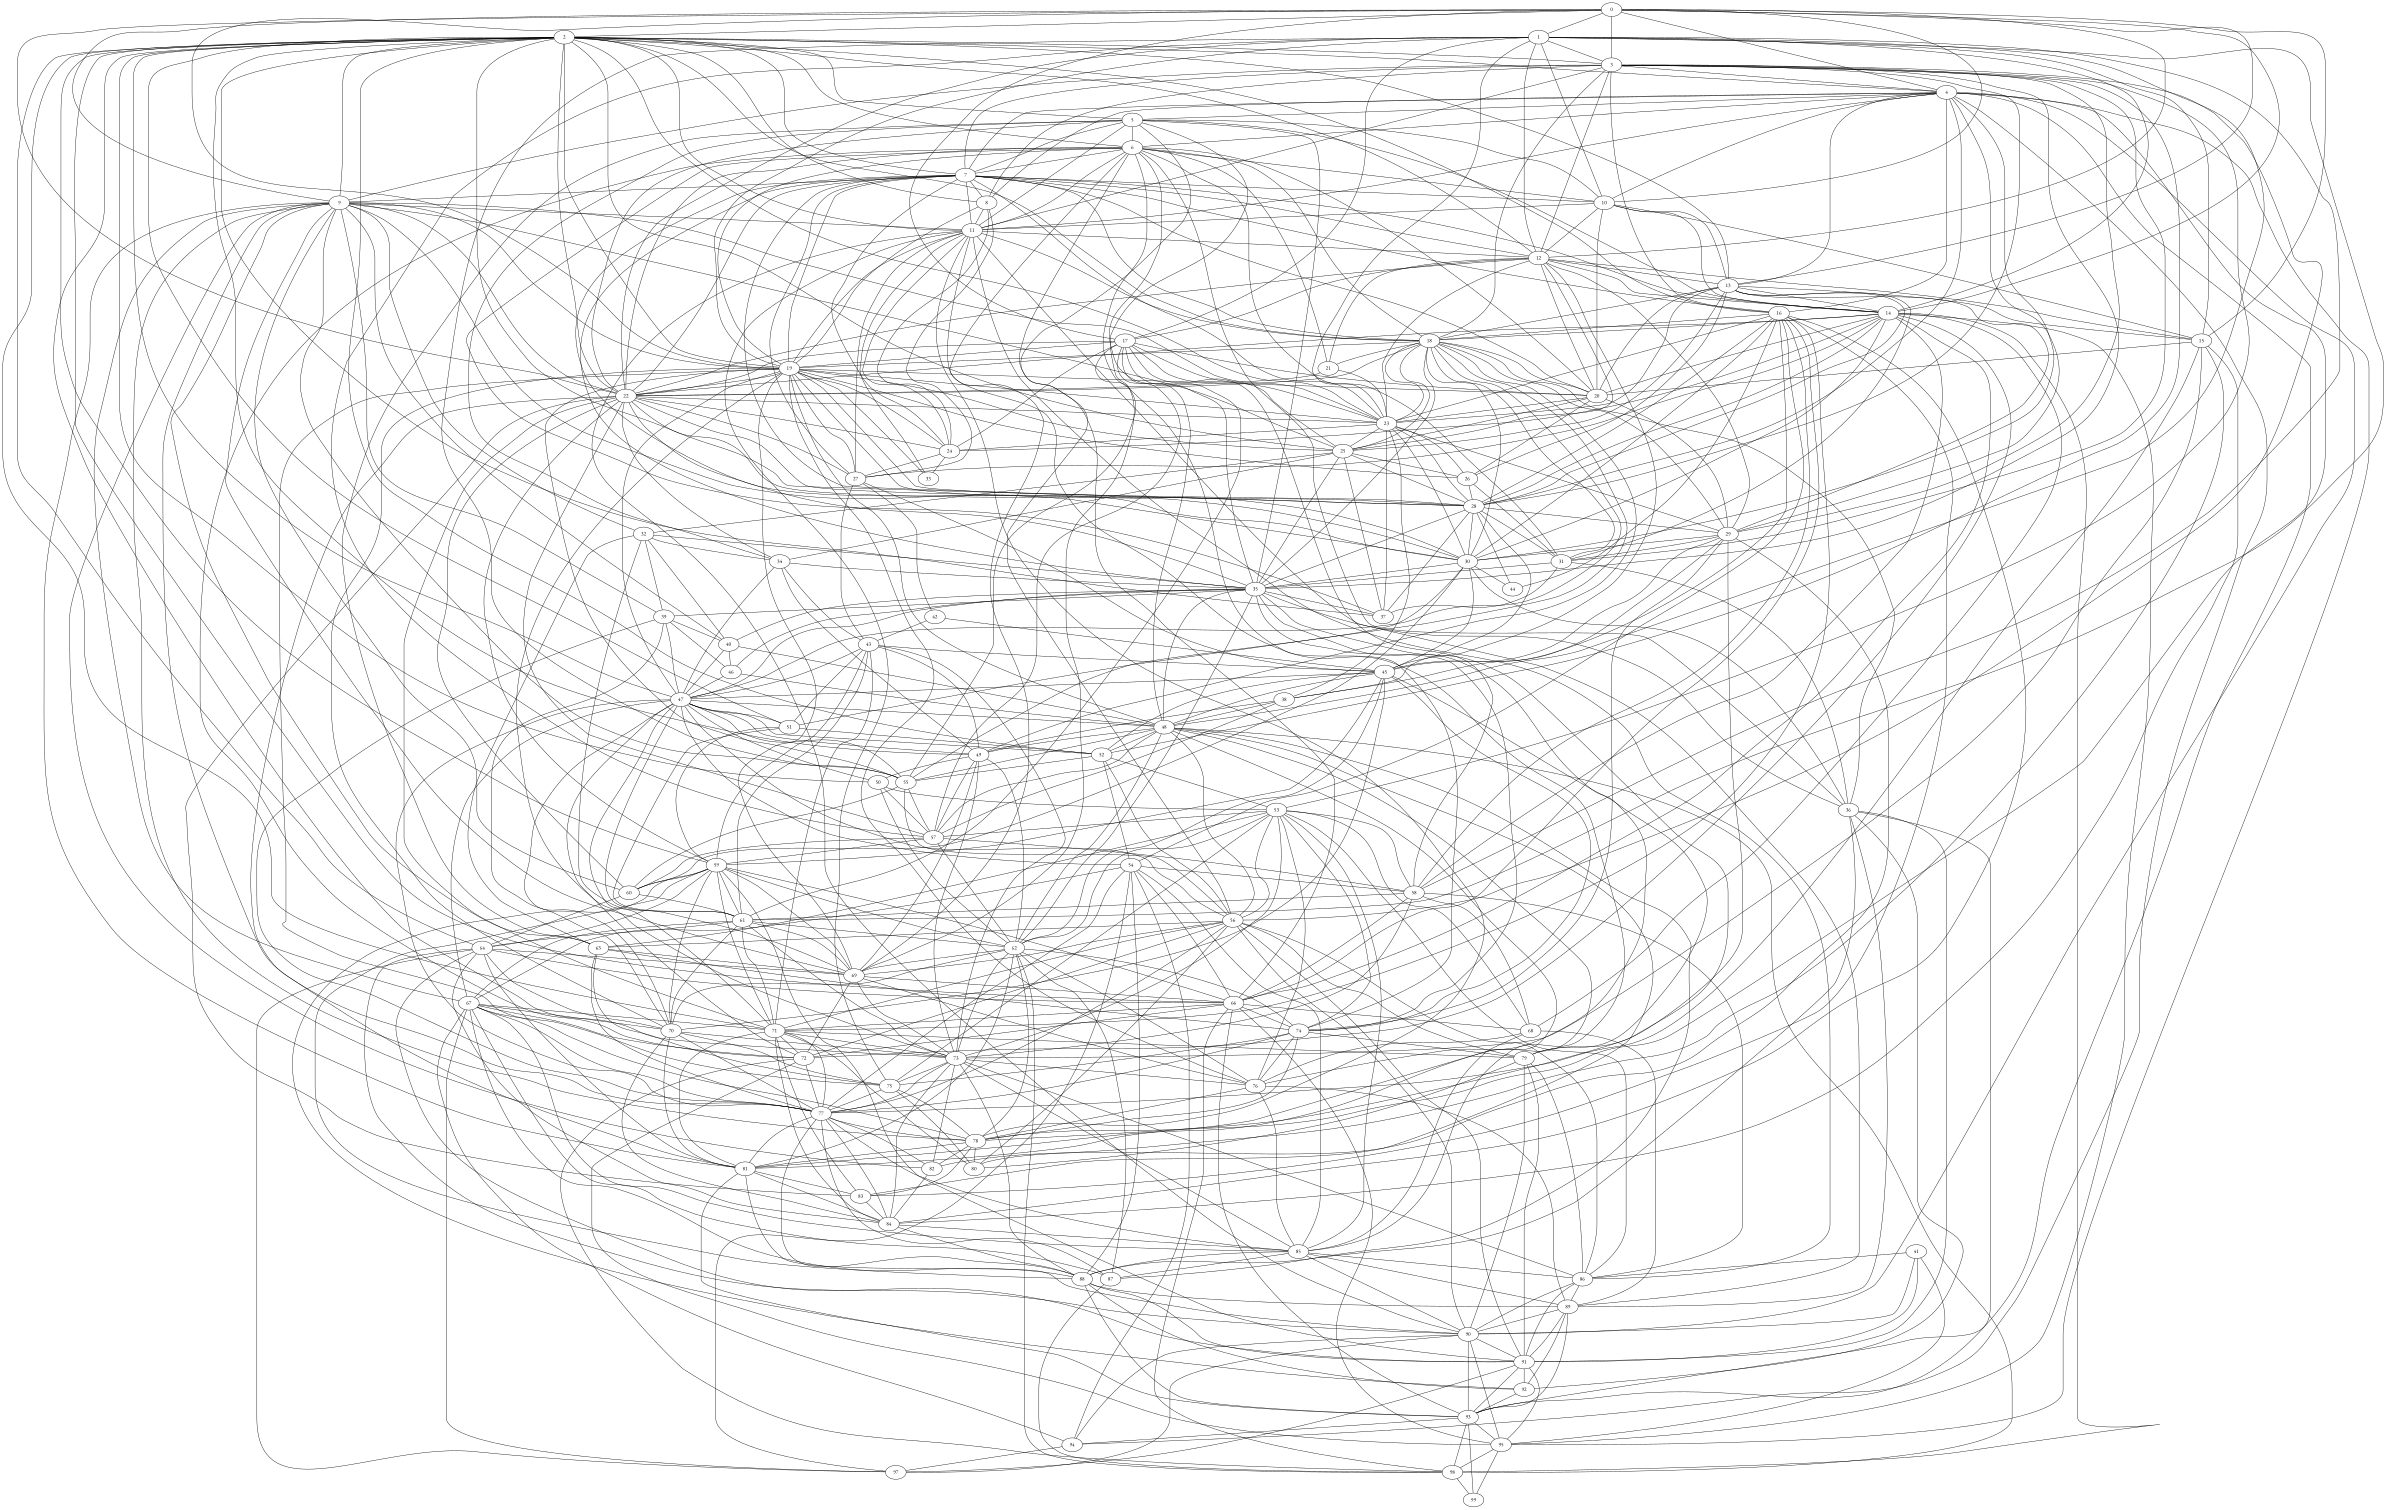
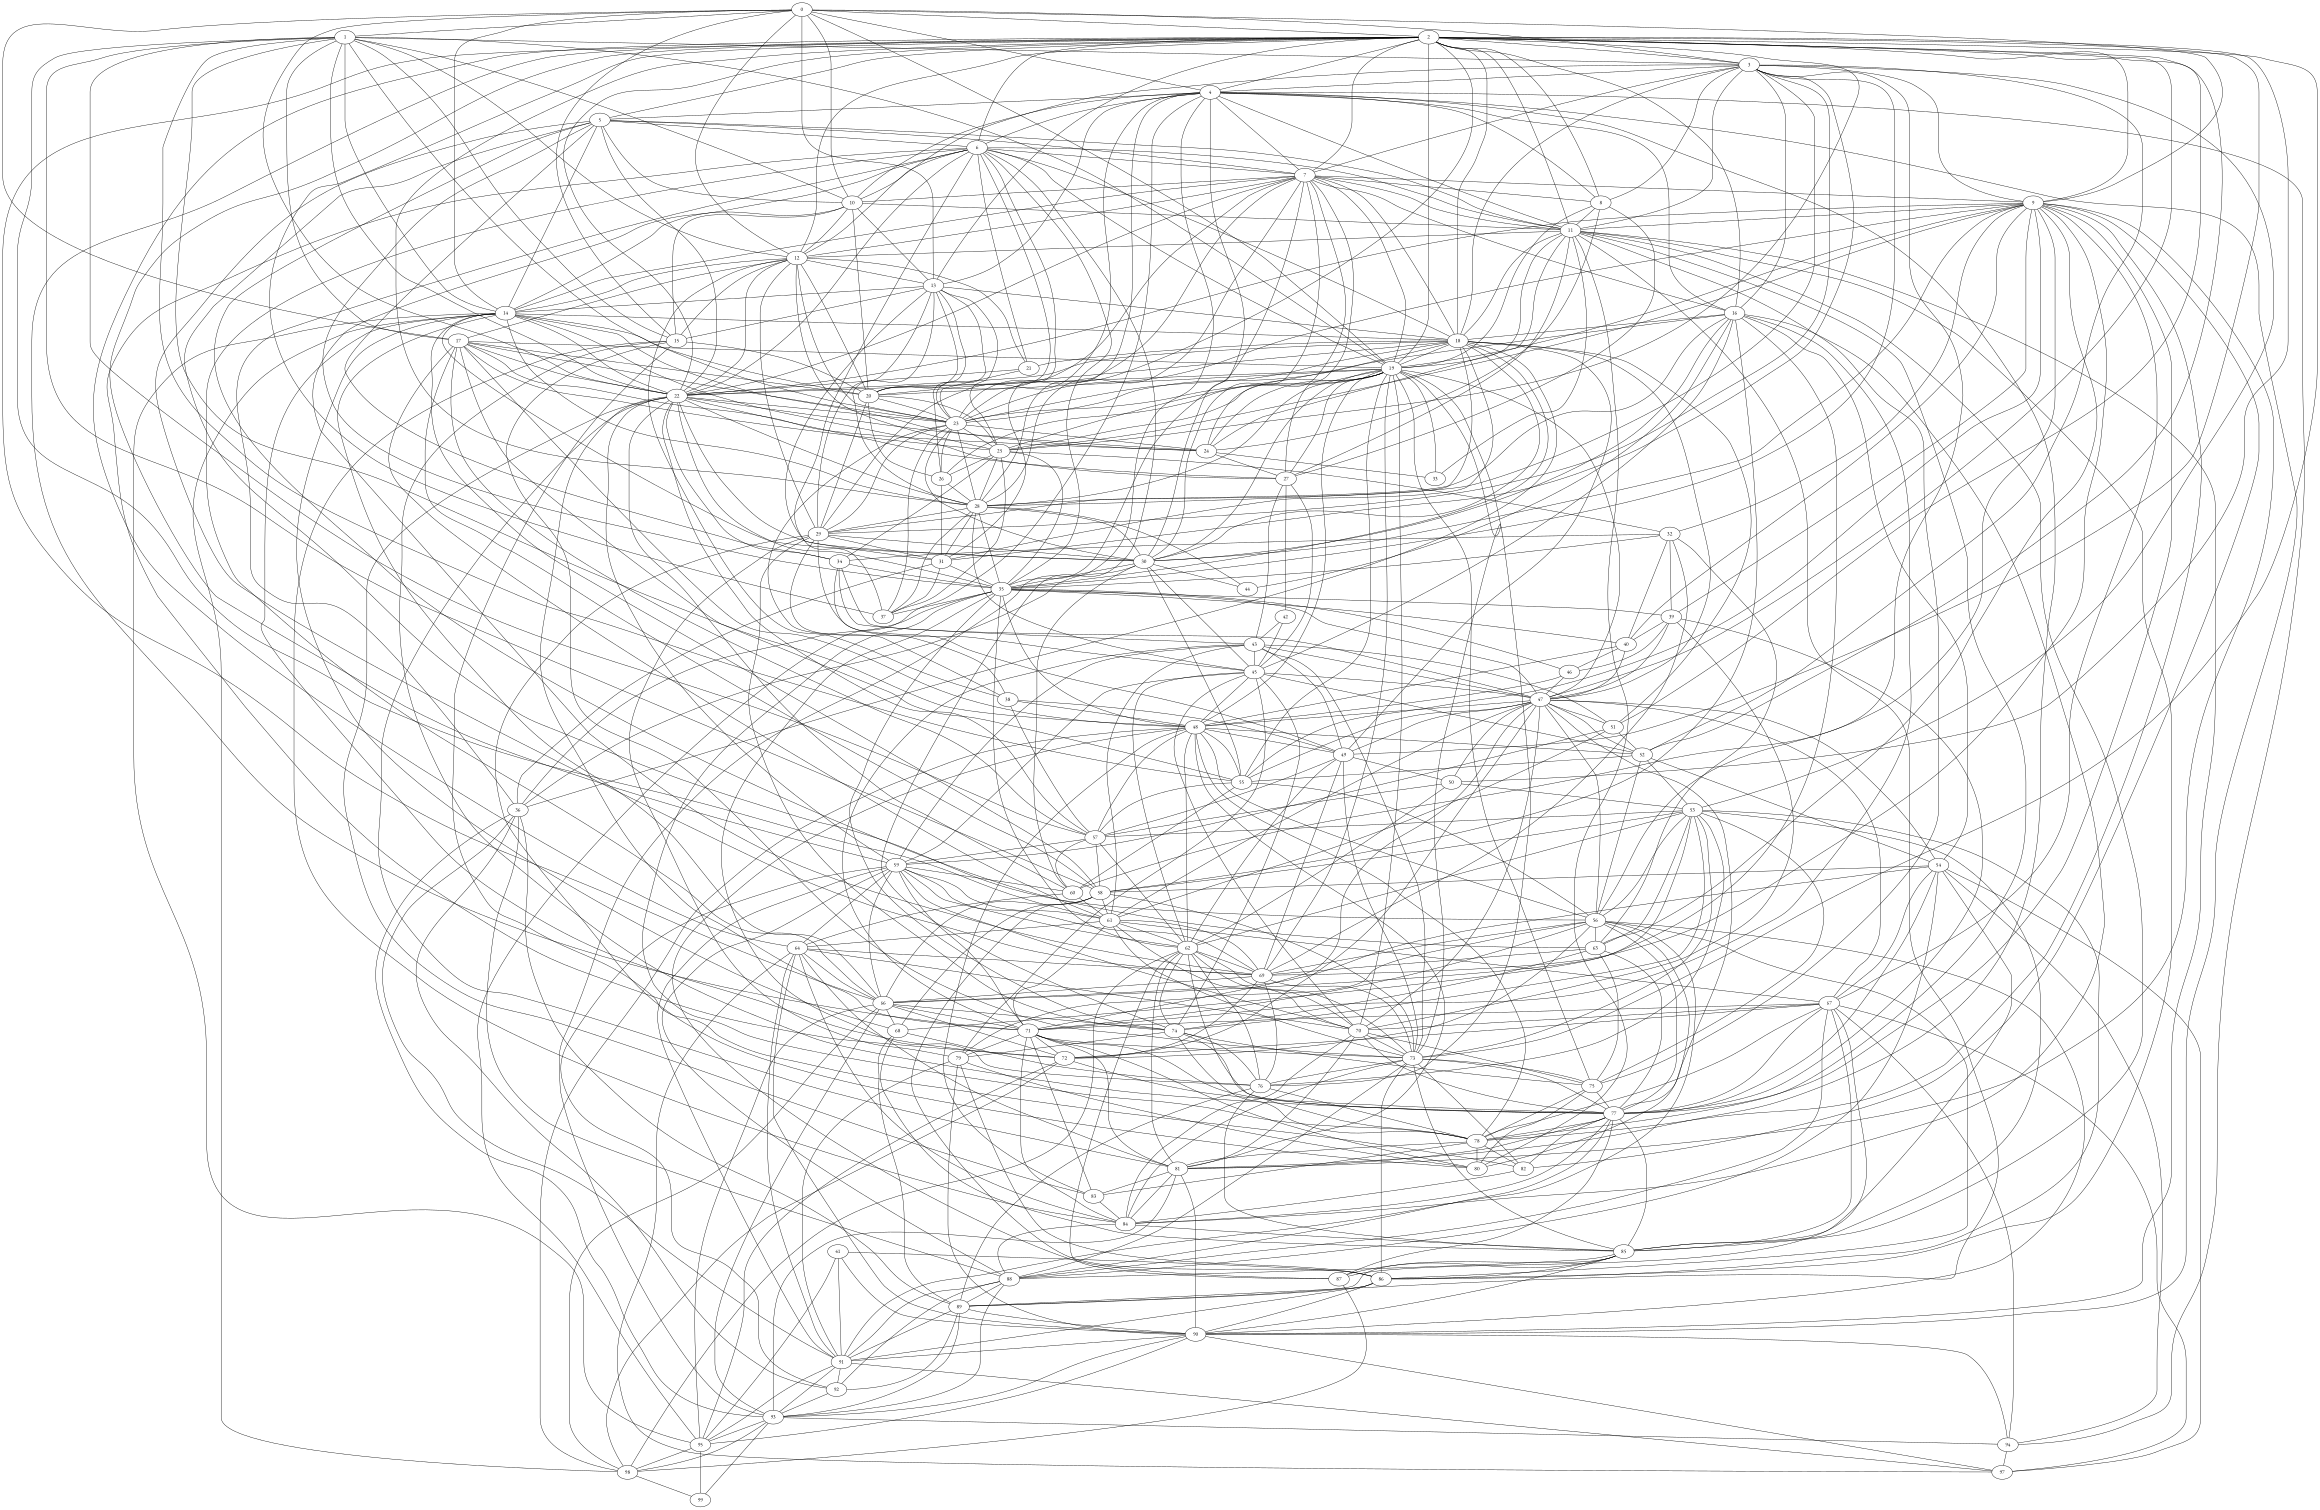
edge "11" -- "80": added
edge "16" -- "83": removed
